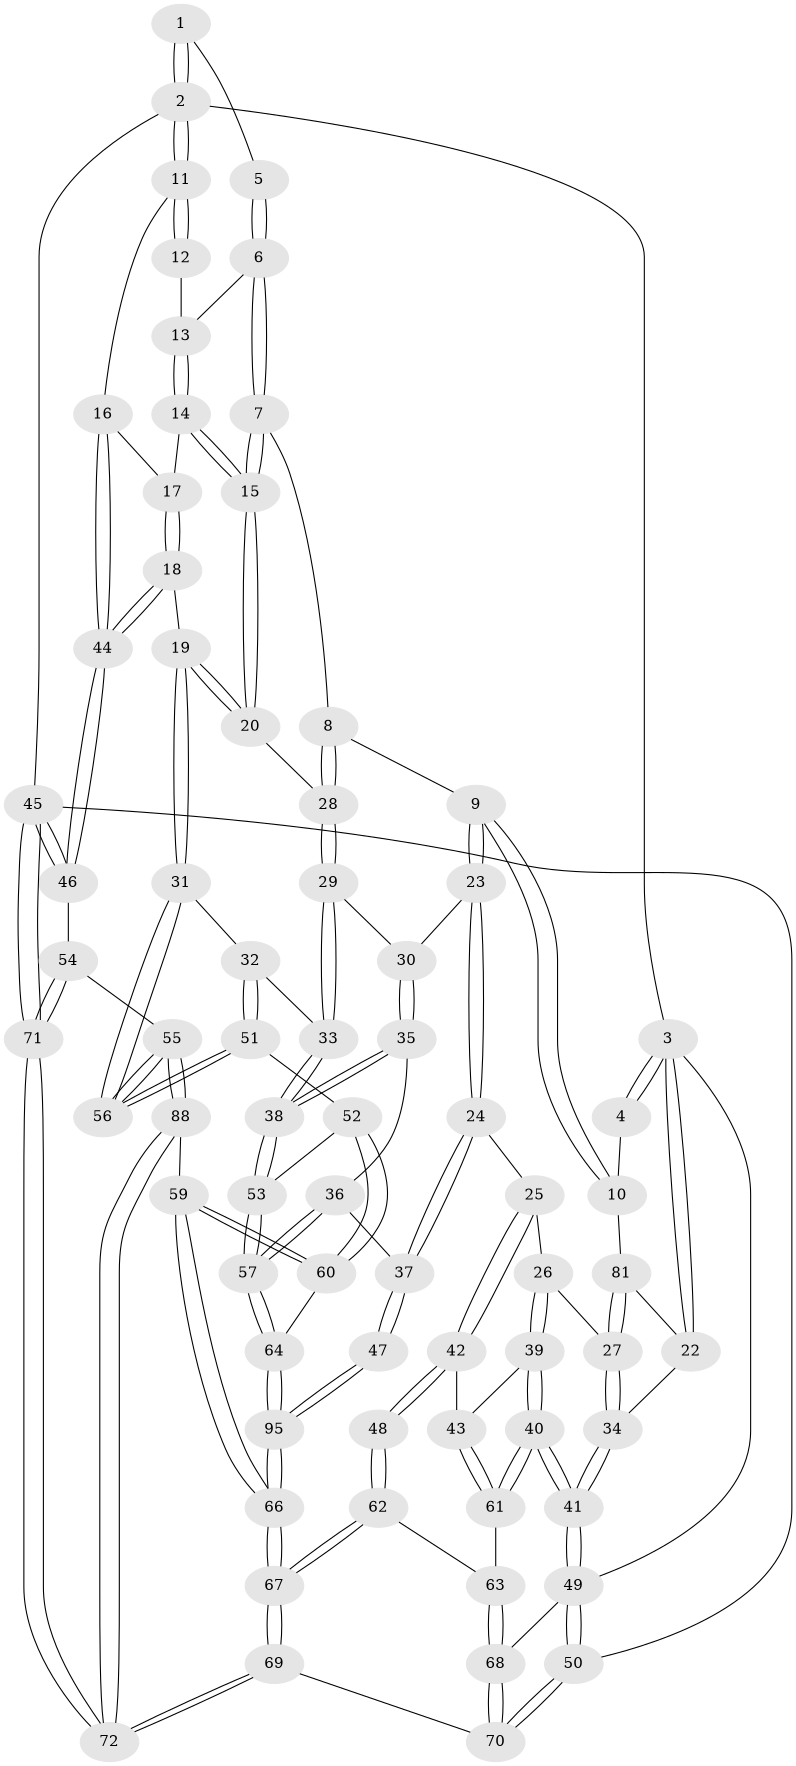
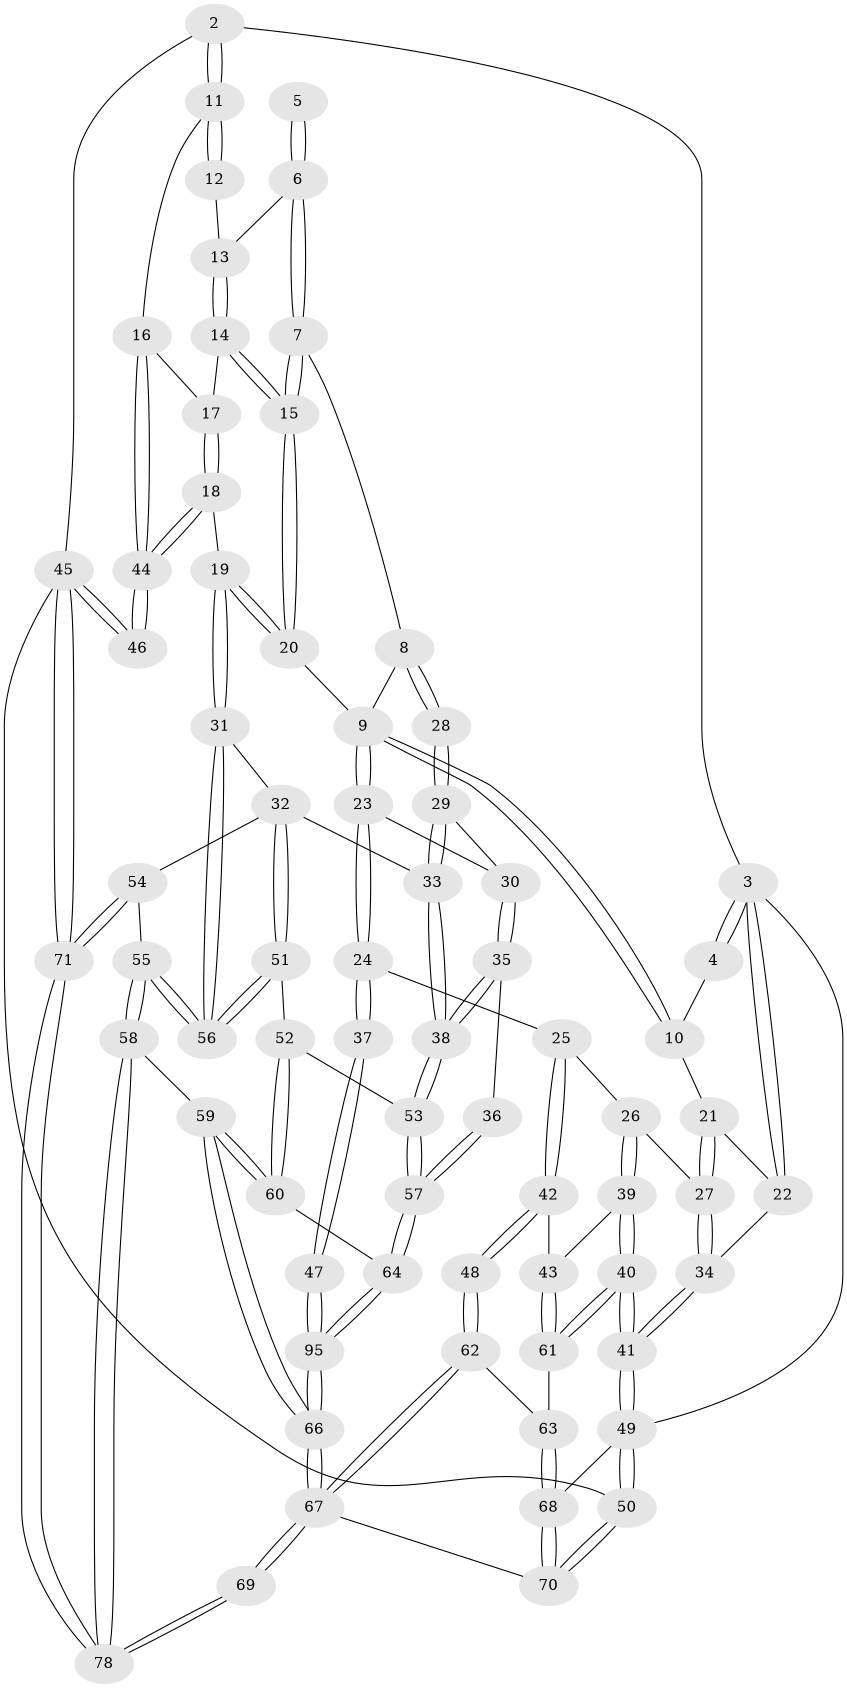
node "1": removed
edge "20" -- "28": now "20" -- "9"
edge "46" -- "54": now "32" -- "54"
node "88": label "88" -> "58"
edge "36" -- "37": removed
node "81": label "81" -> "21"
edge "69" -- "70": now "67" -- "70"
node "72": label "72" -> "78"
